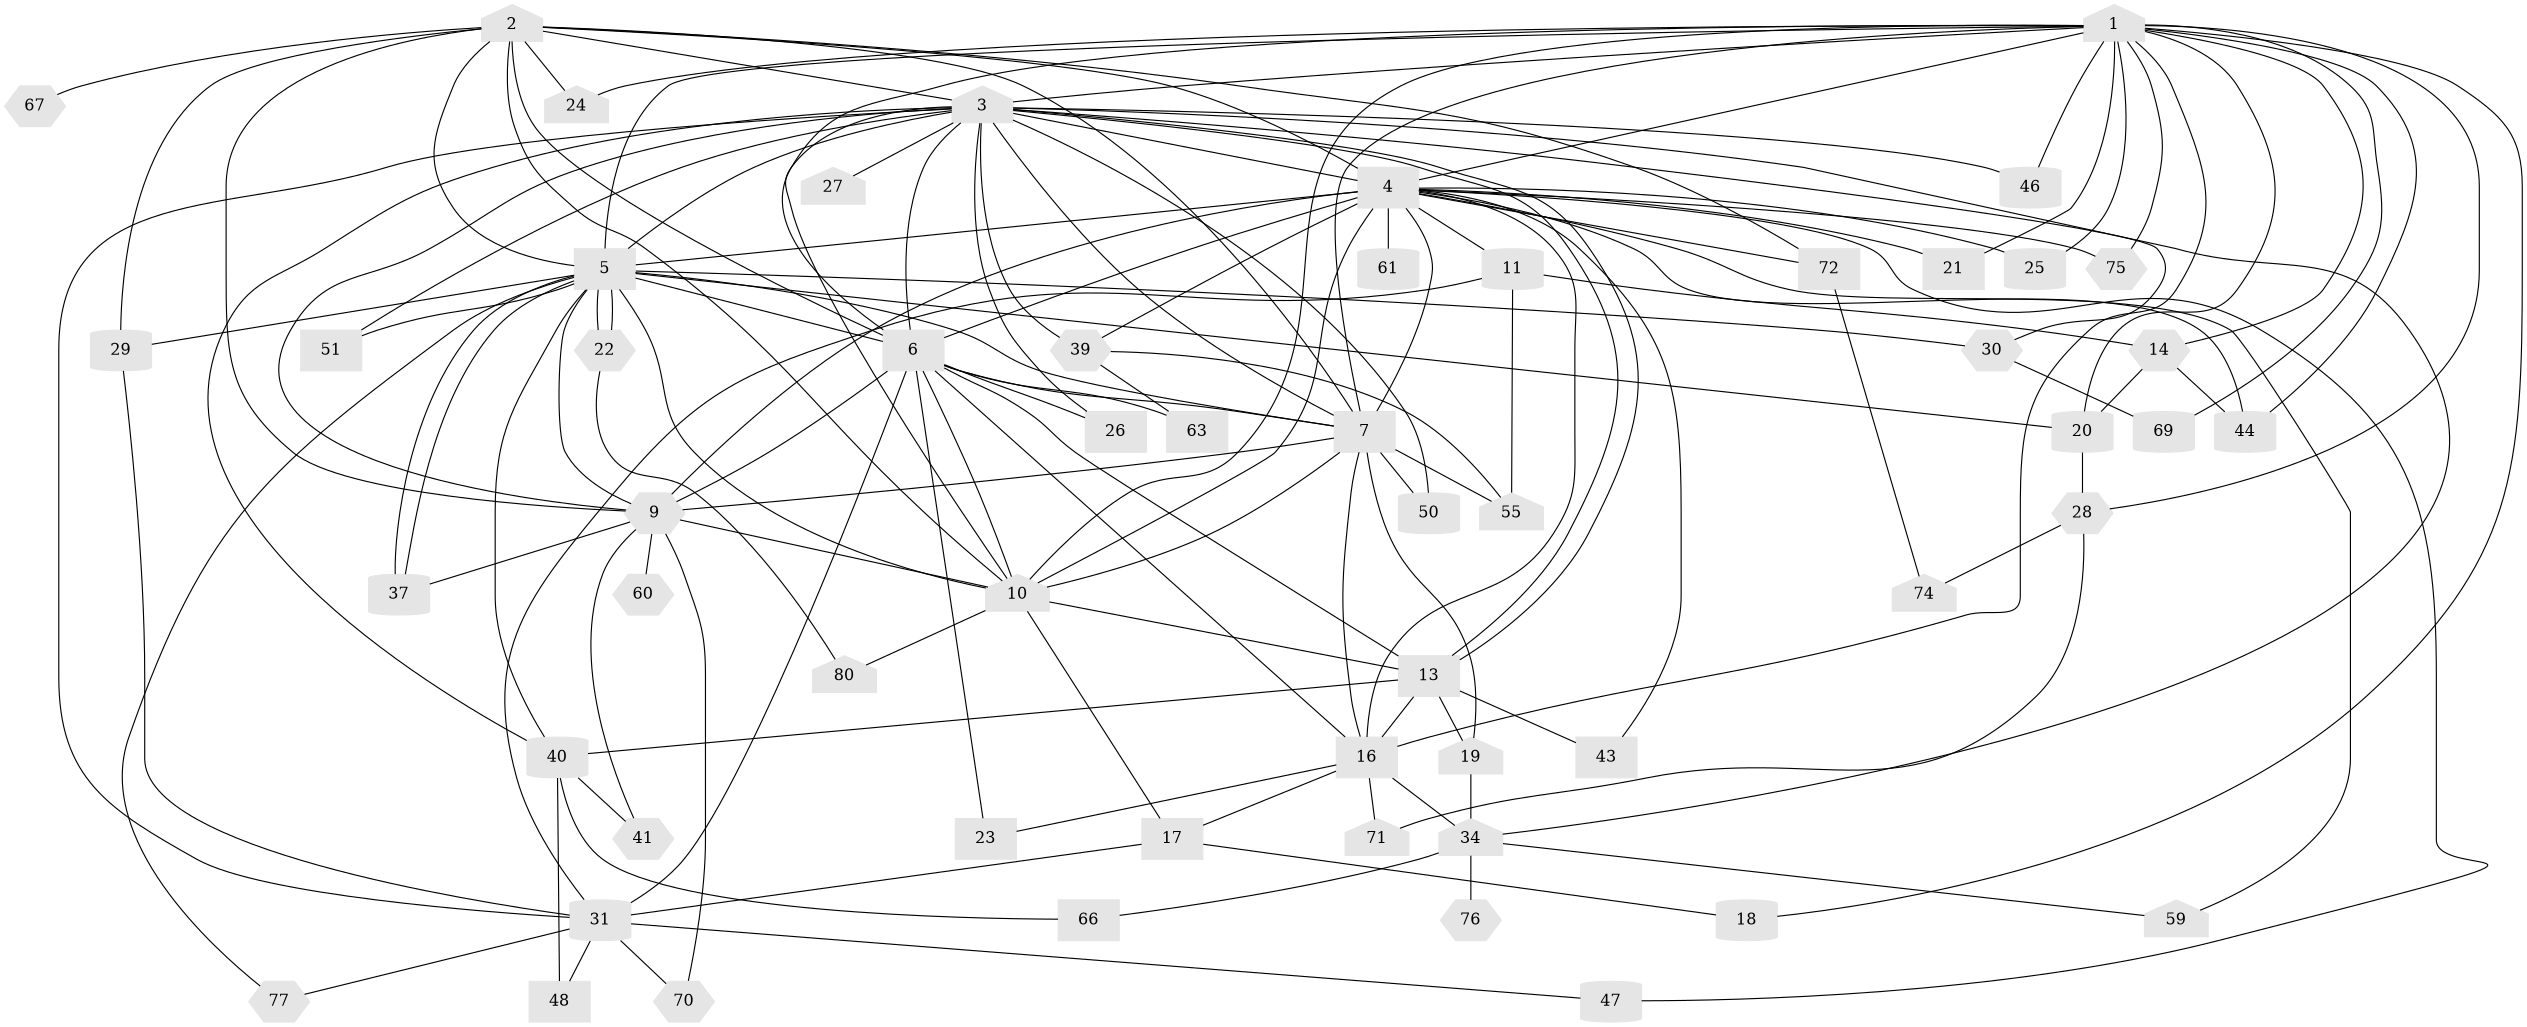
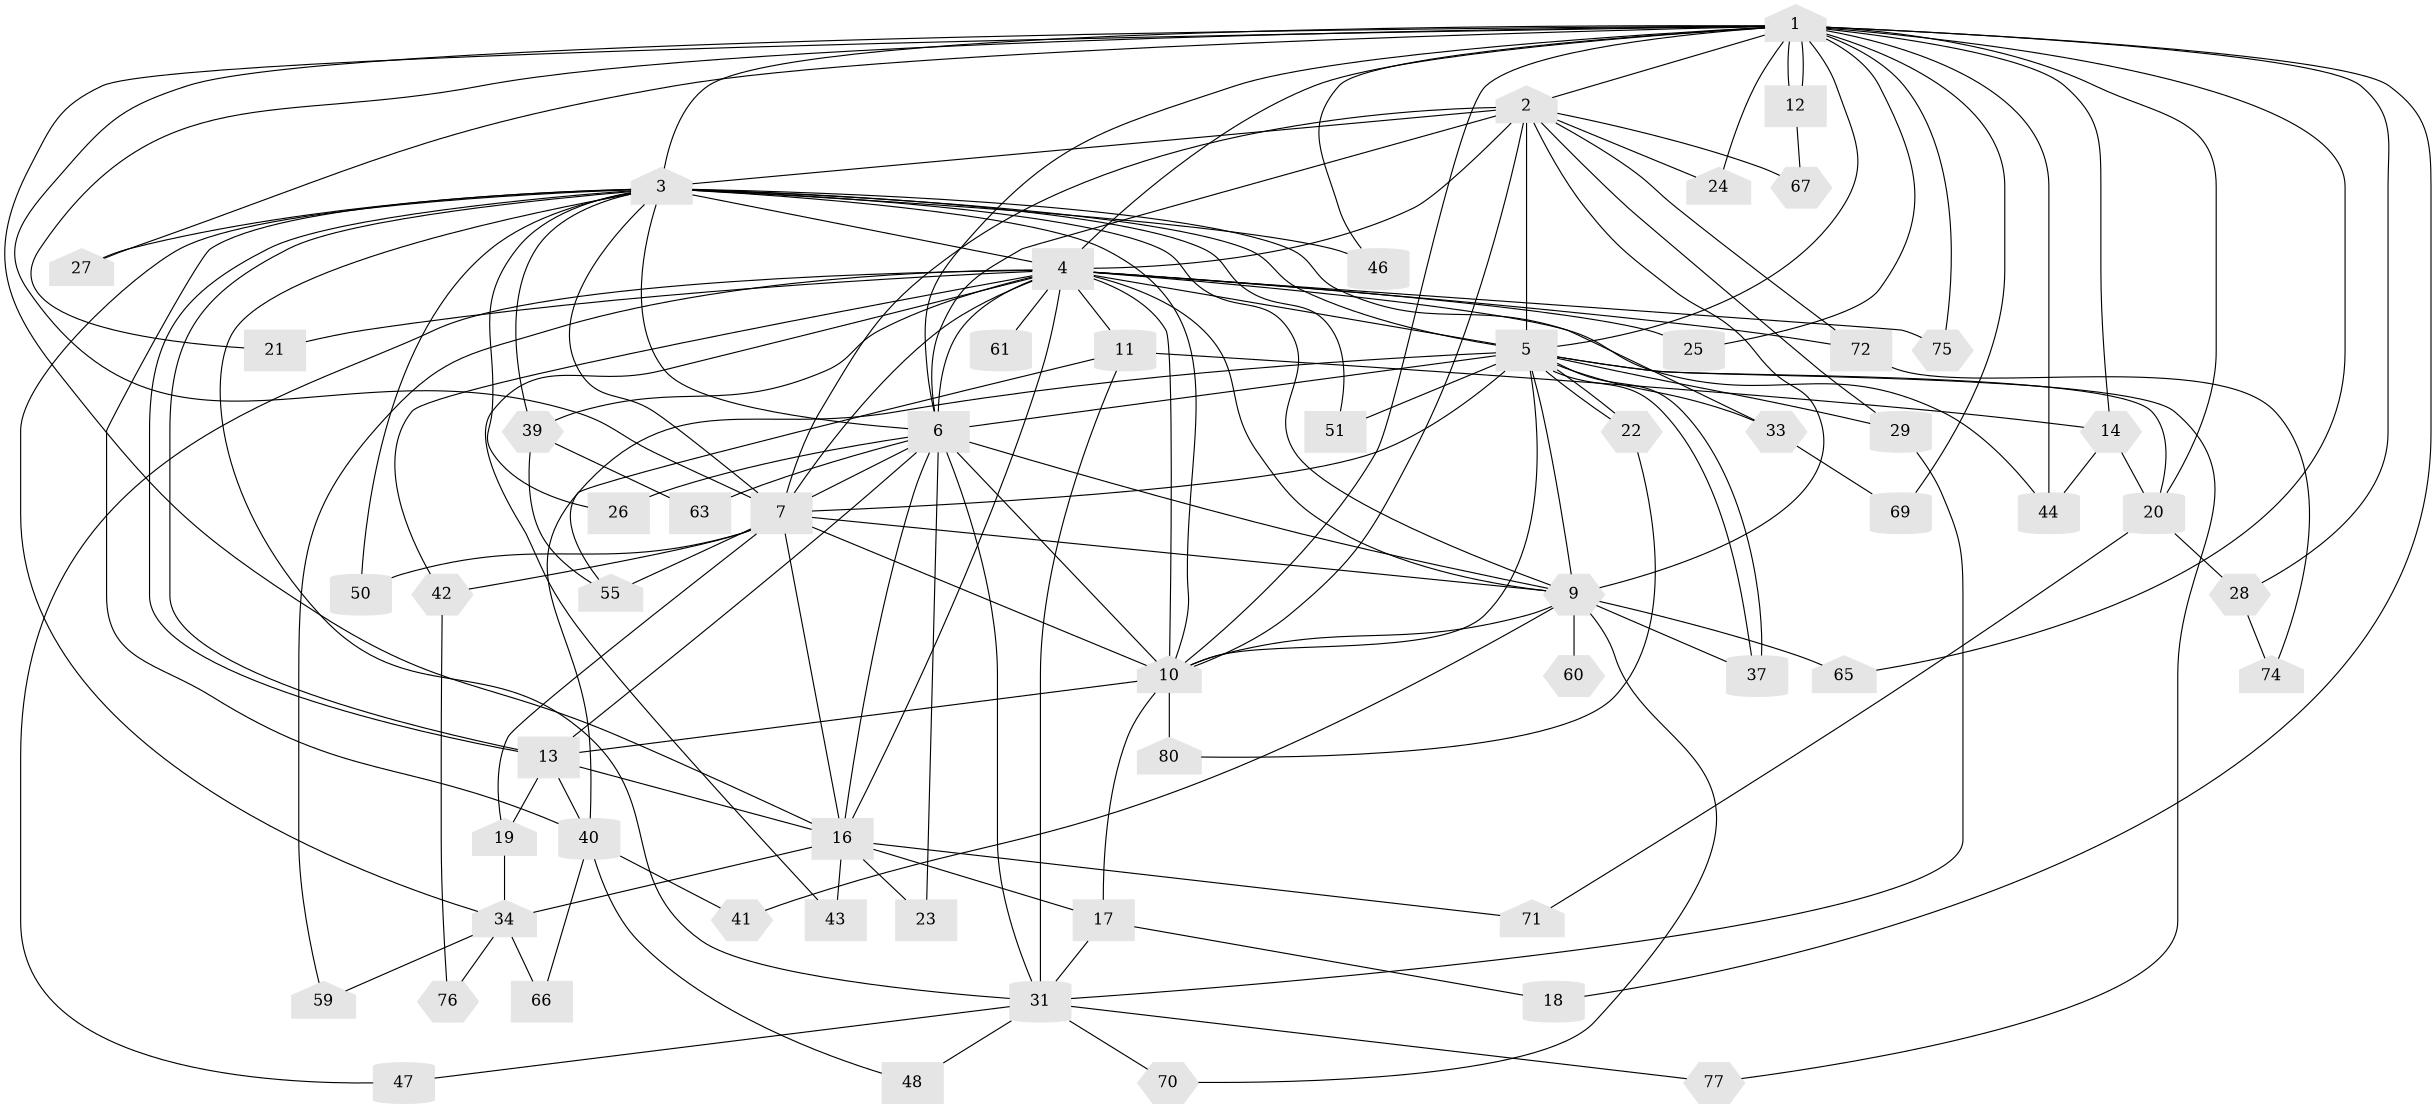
edge "1" -- "27": added
edge "1" -- "2": added
node "12": added
node "30": label "30" -> "33"
node "42": added
node "65": added
edge "13" -- "43": now "16" -- "43"
edge "28" -- "71": now "20" -- "71"
